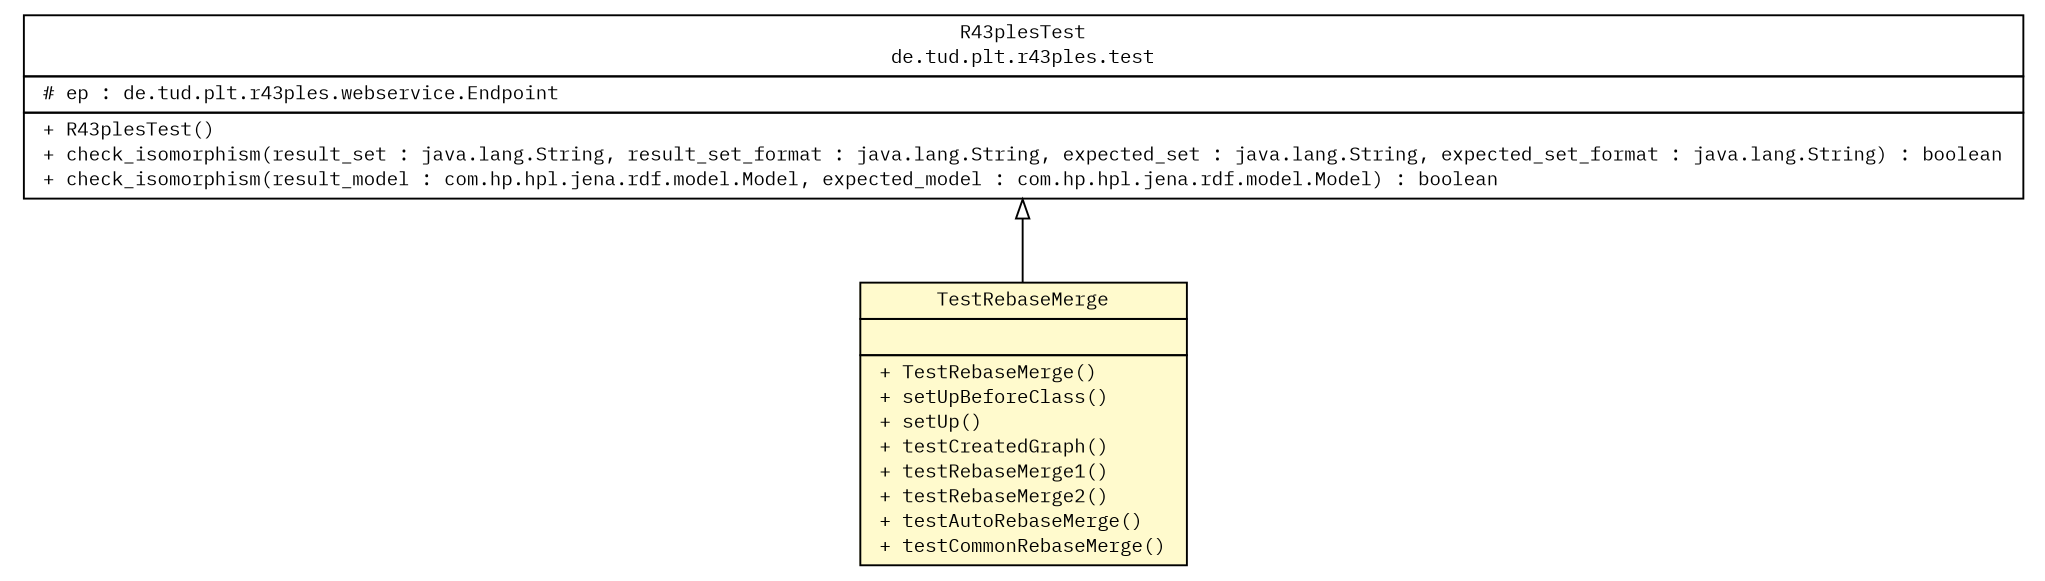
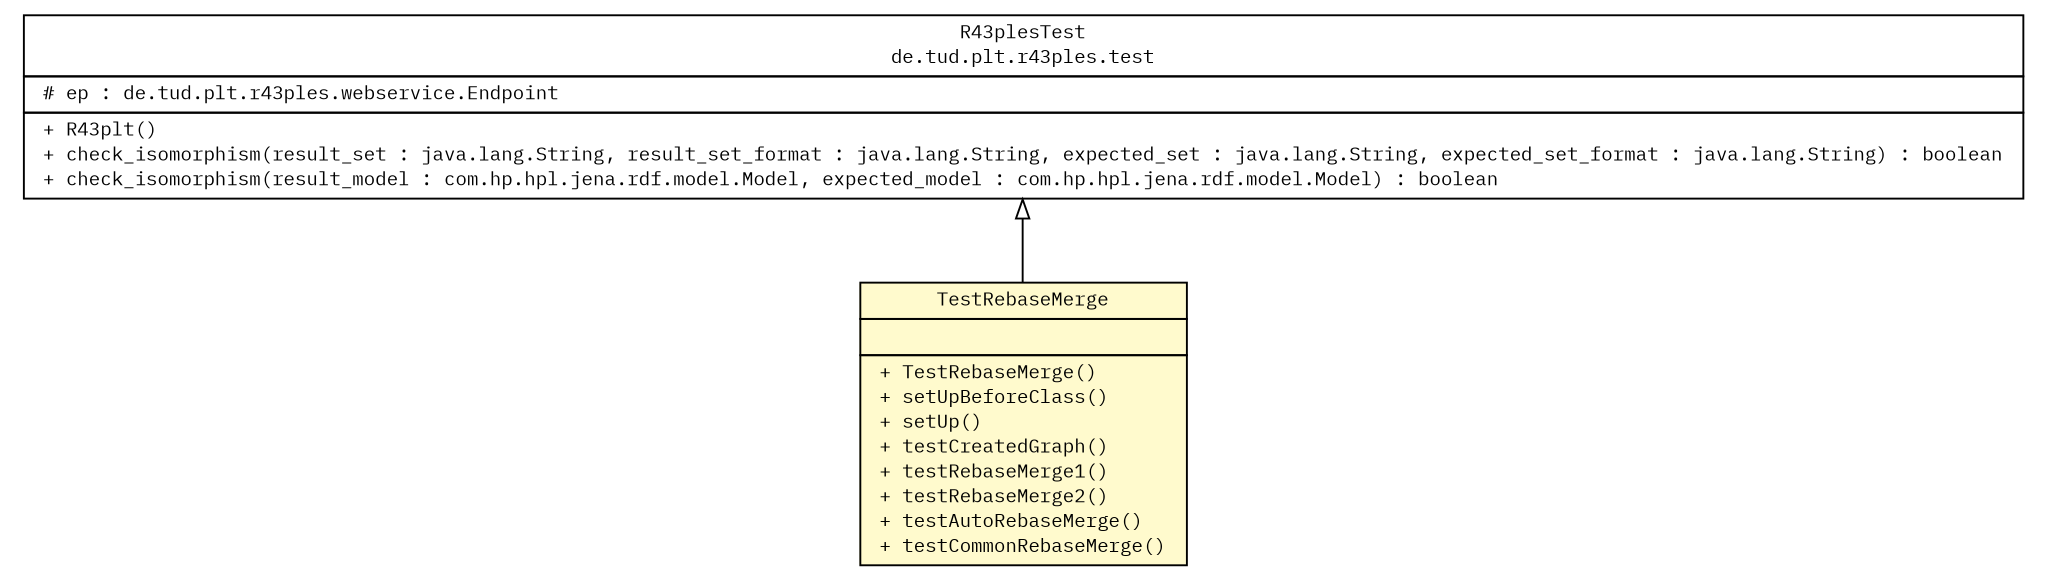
node "R43plesTest": text "+ R43plesTest()" -> "+ R43plt()"
